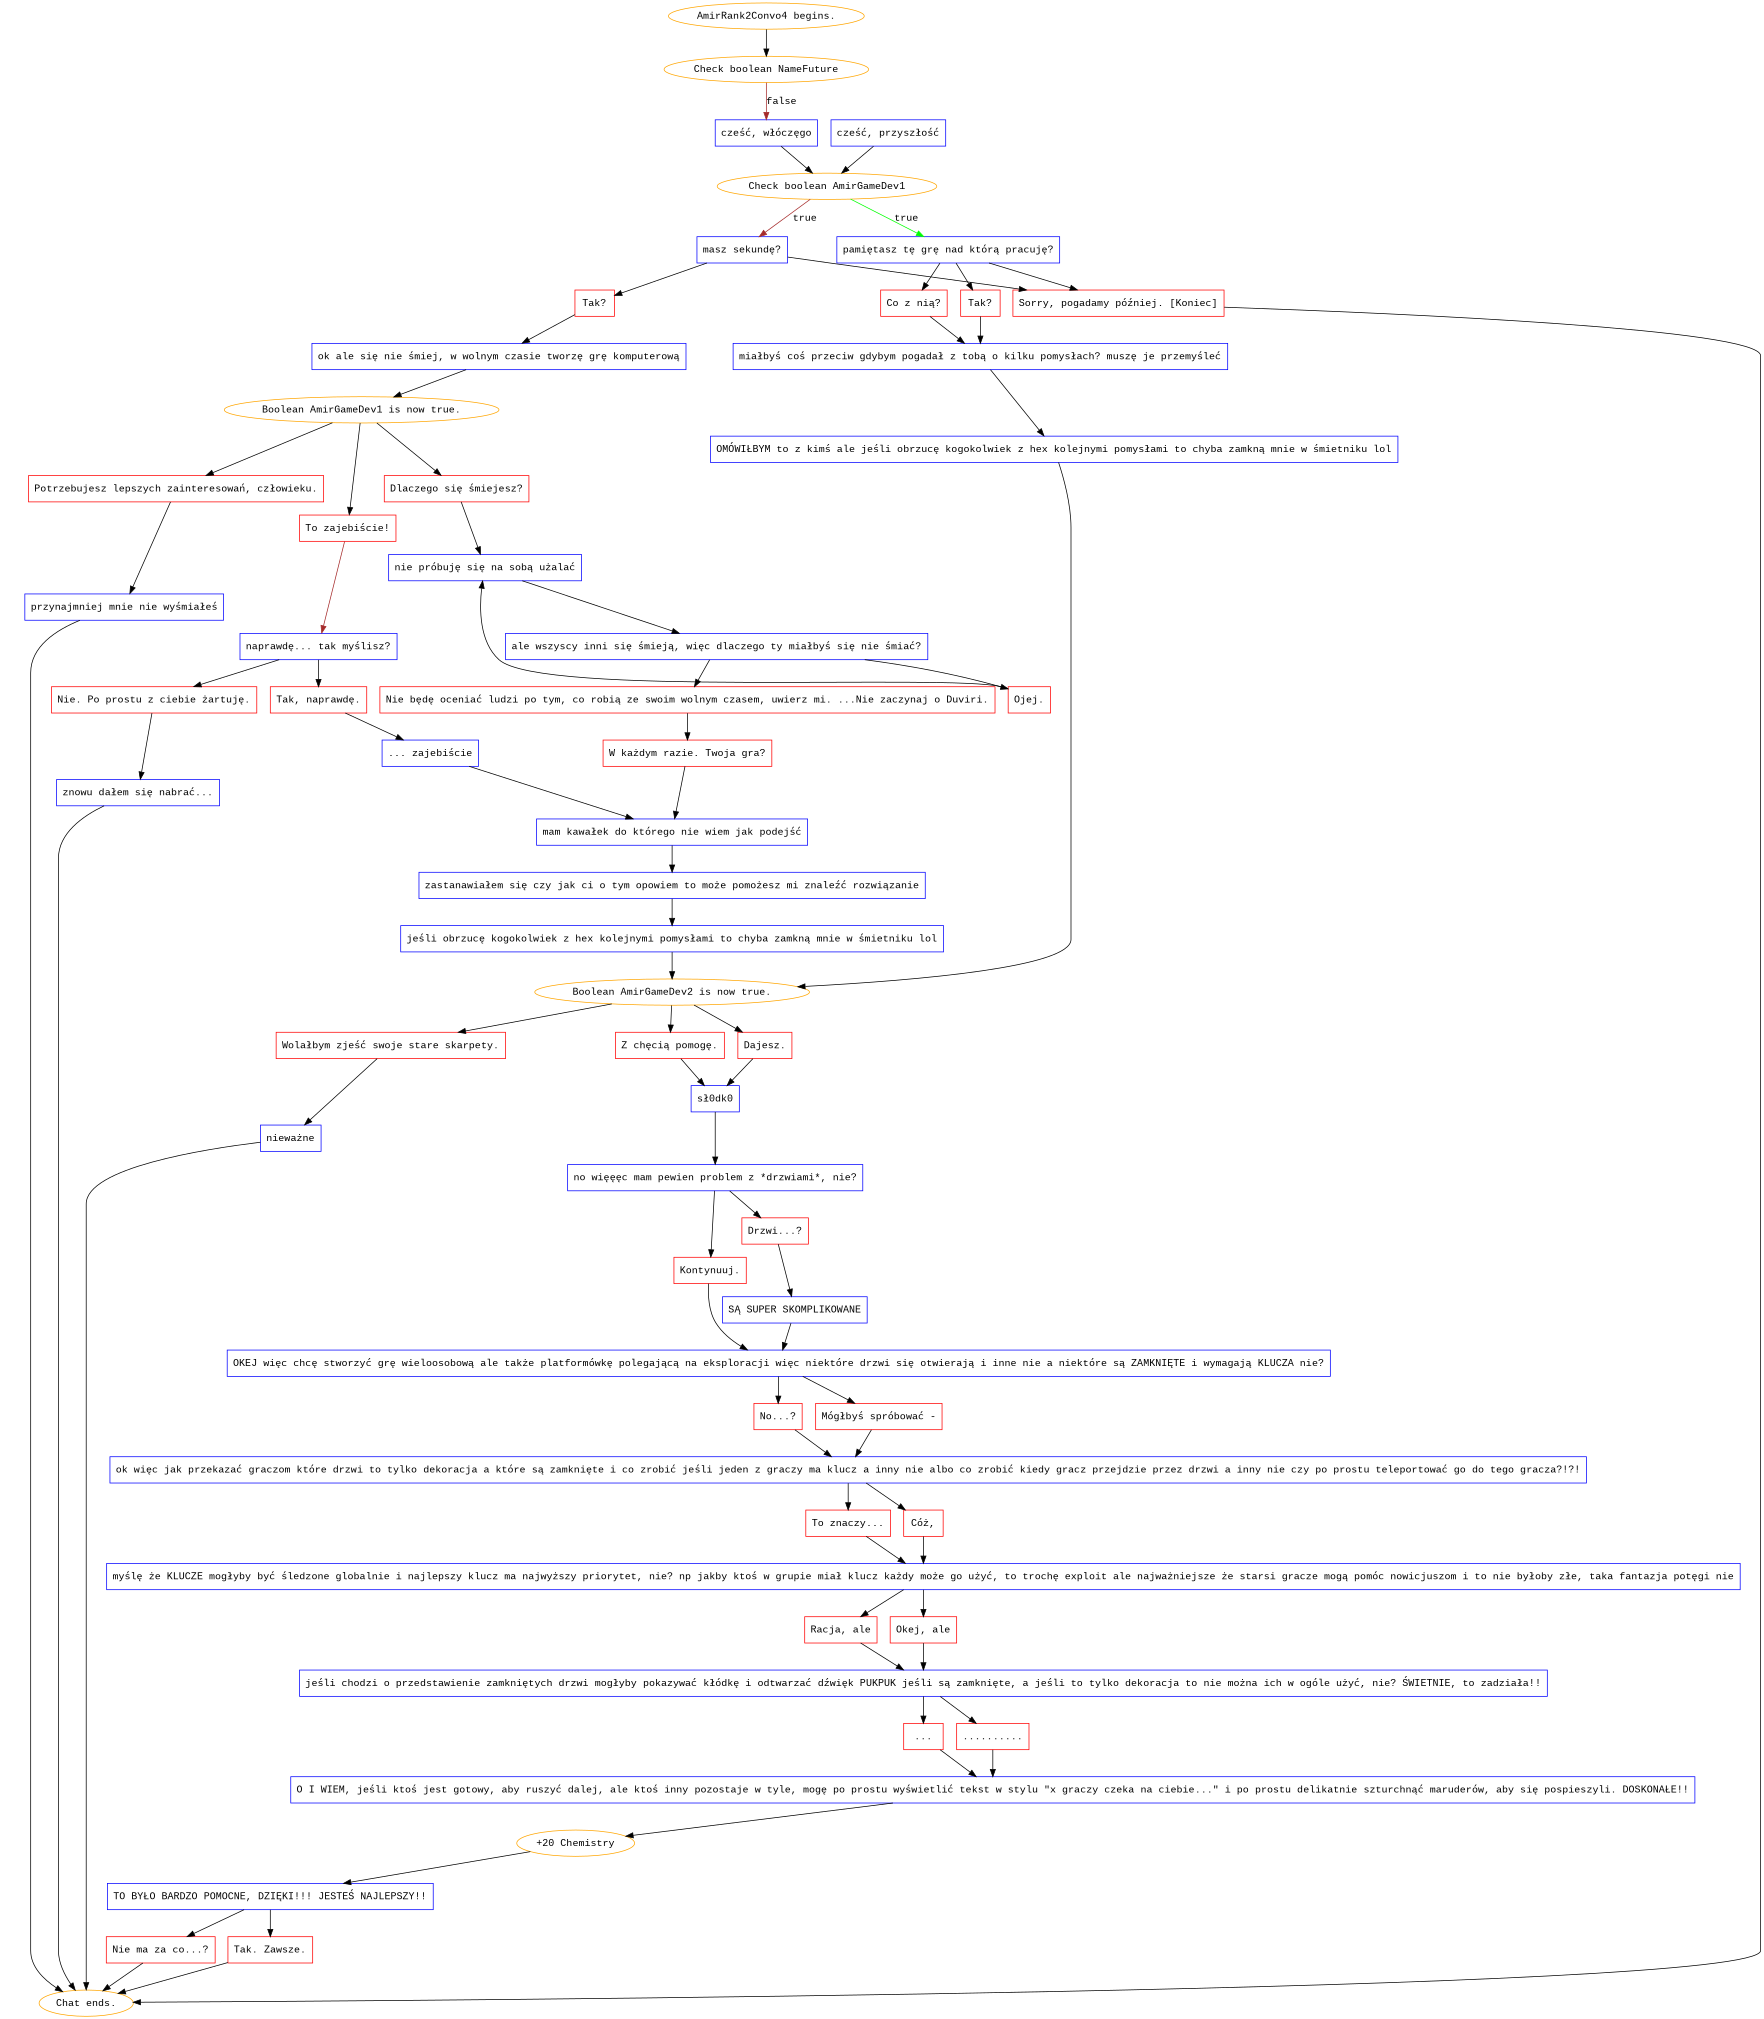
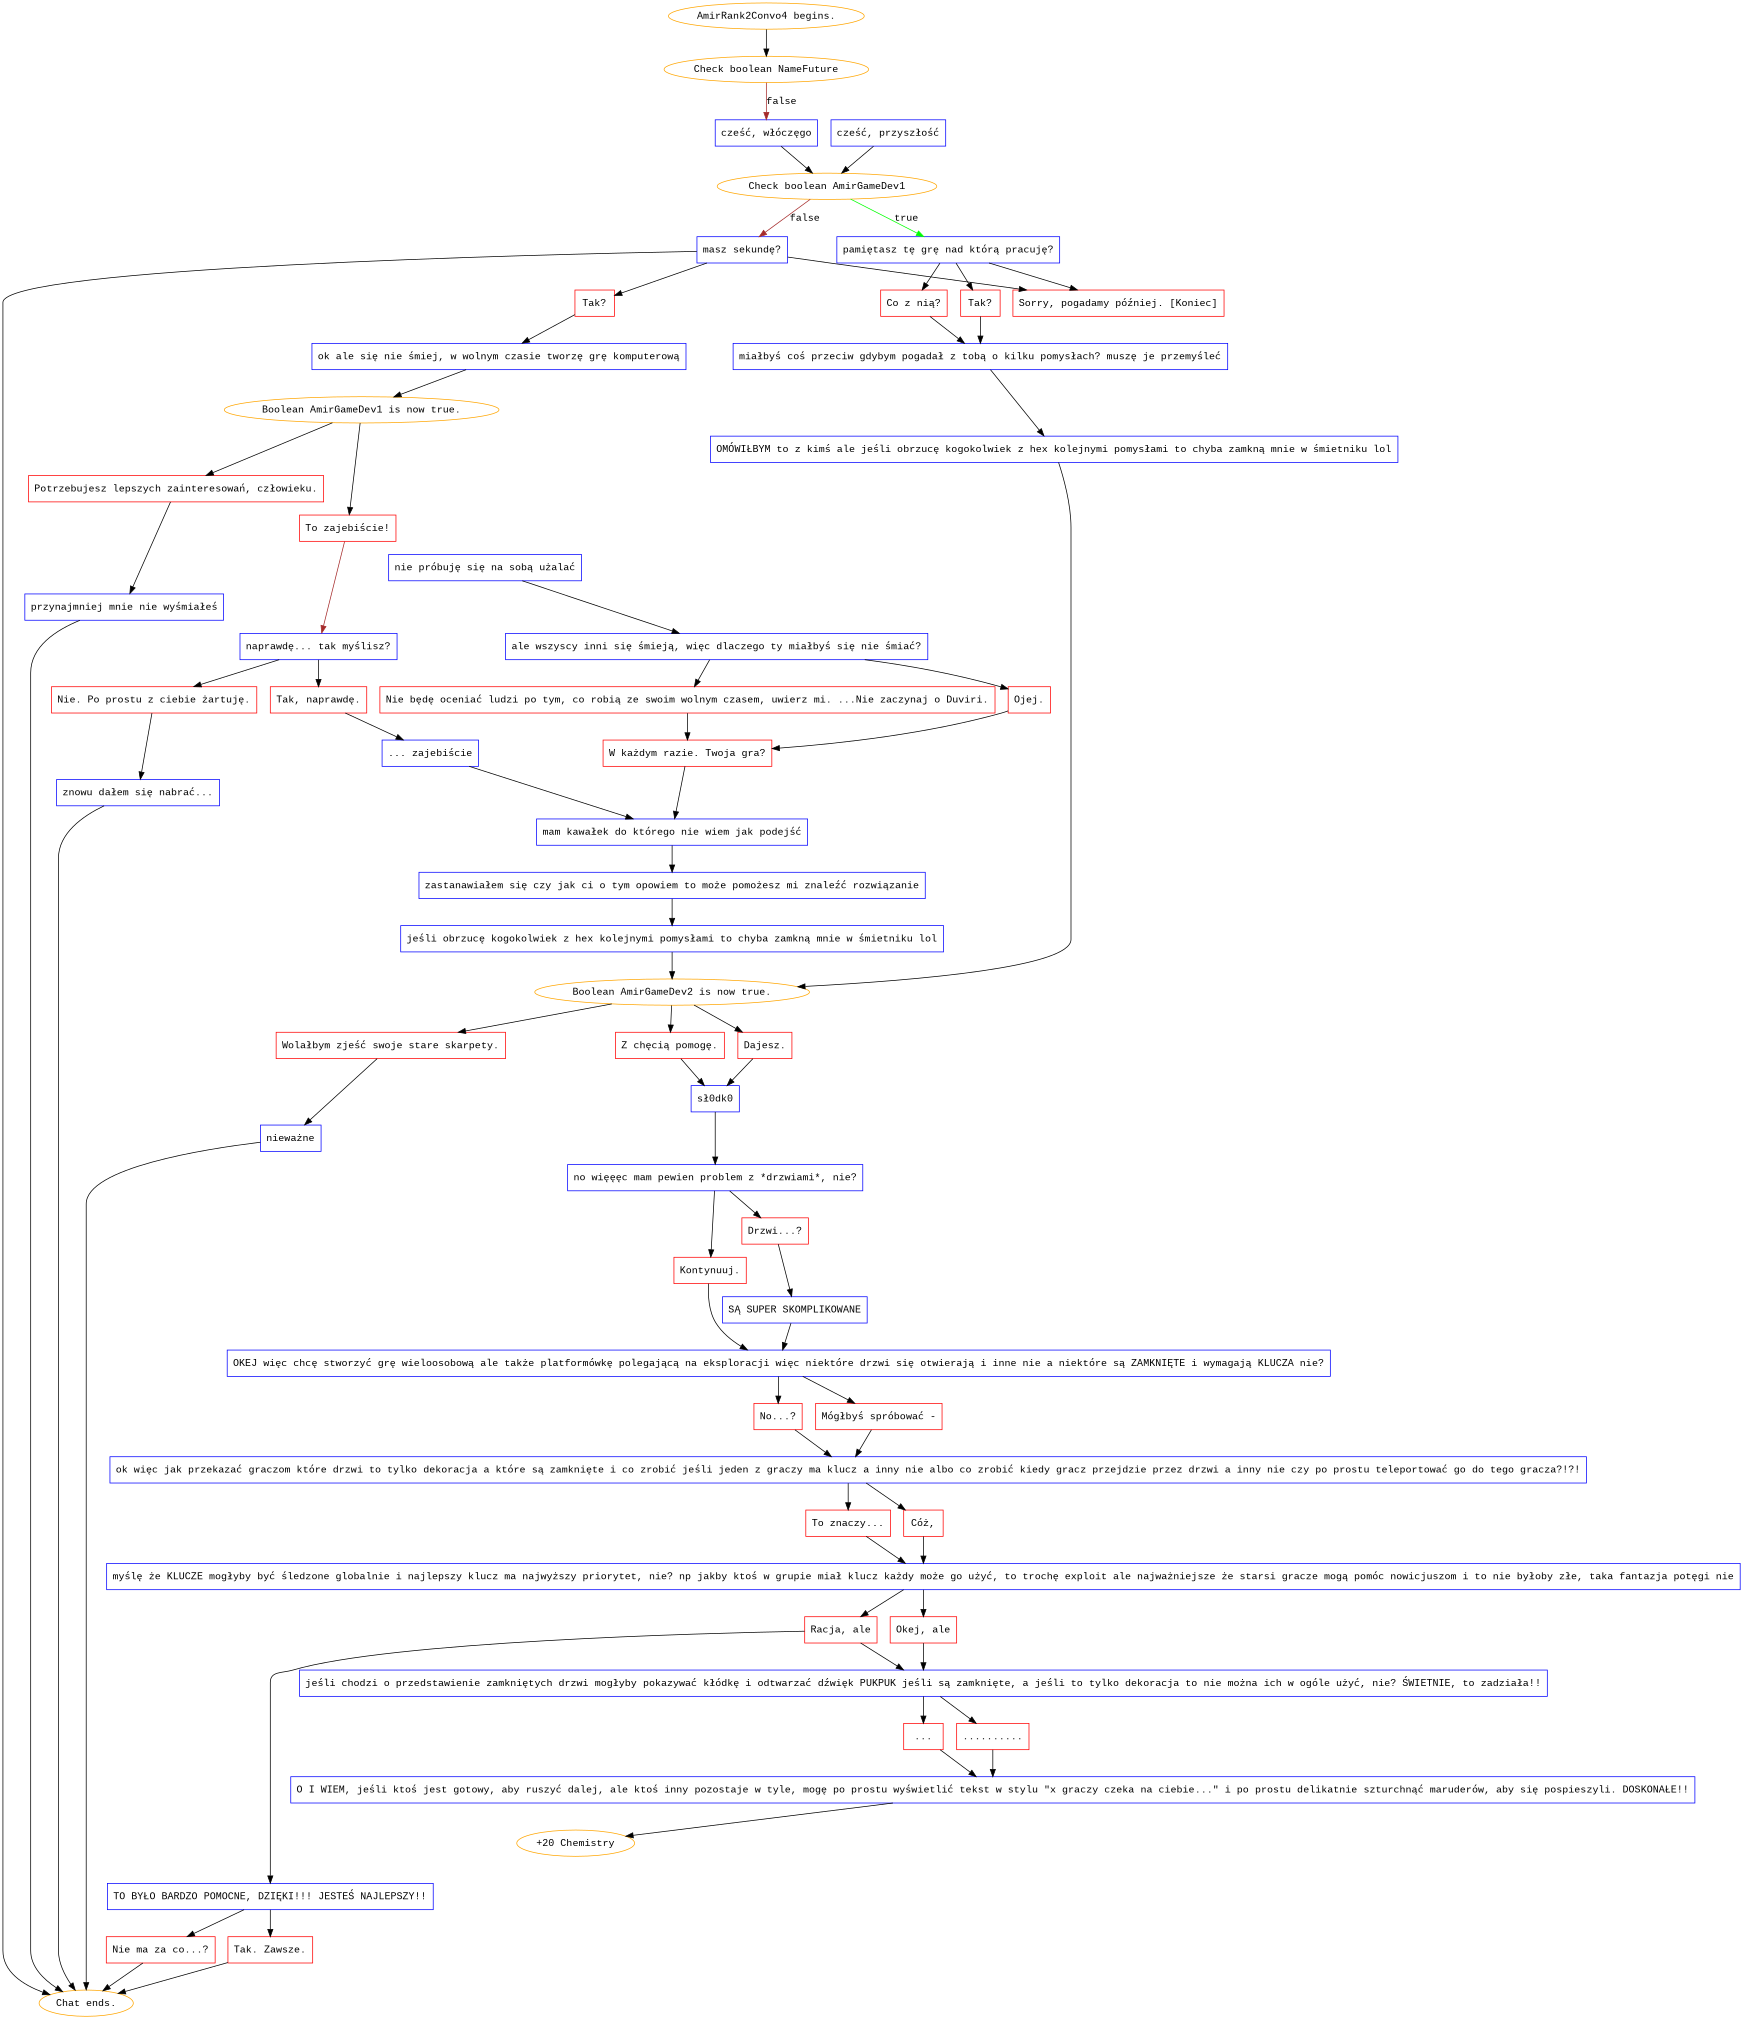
edge "Check boolean AmirGameDev1" -> "masz sekundę?": label "true" -> "false"
node "Dlaczego się śmiejesz?": removed
edge "Ojej." -> "nie próbuję się na sobą użalać": now "Ojej." -> "W każdym razie. Twoja gra?"
edge "Sorry, pogadamy później. [Koniec]" -> "Chat ends.": now "masz sekundę?" -> "Chat ends."
edge "+20 Chemistry" -> "TO BYŁO BARDZO POMOCNE, DZIĘKI!!! JESTEŚ NAJLEPSZY!!": now "Racja, ale" -> "TO BYŁO BARDZO POMOCNE, DZIĘKI!!! JESTEŚ NAJLEPSZY!!"
